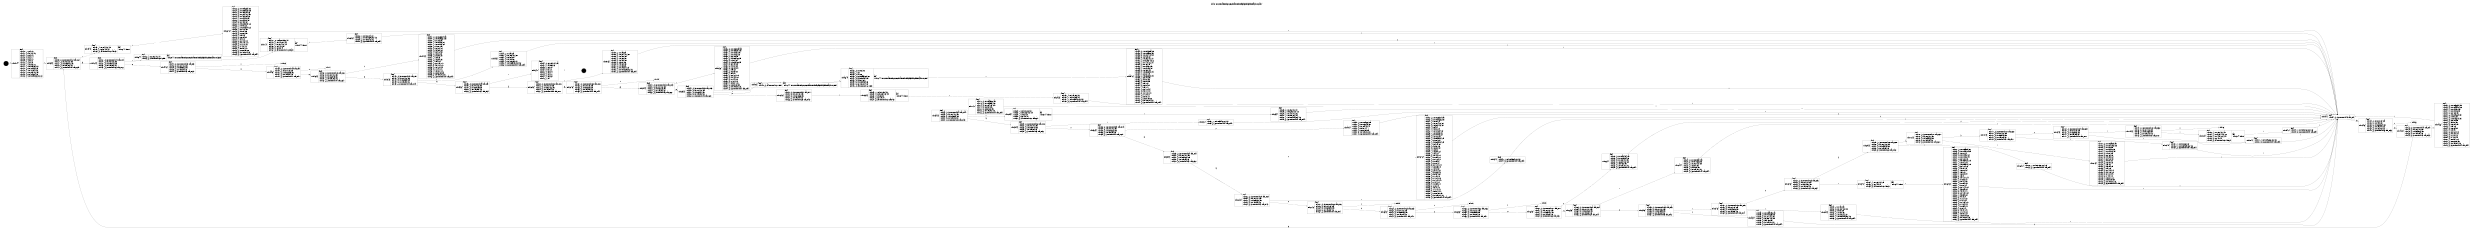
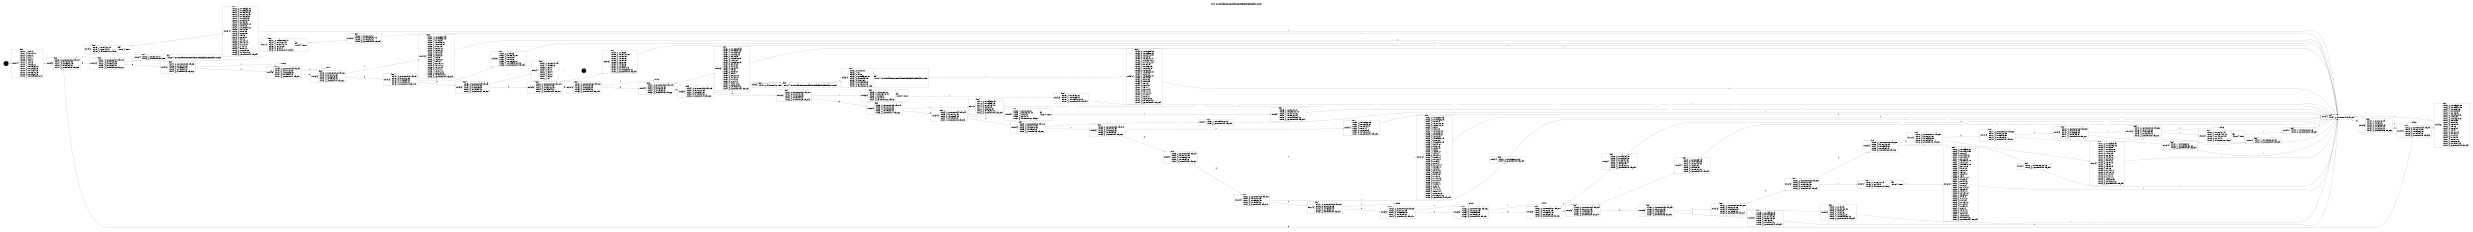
node "0x40158b [25]": added
